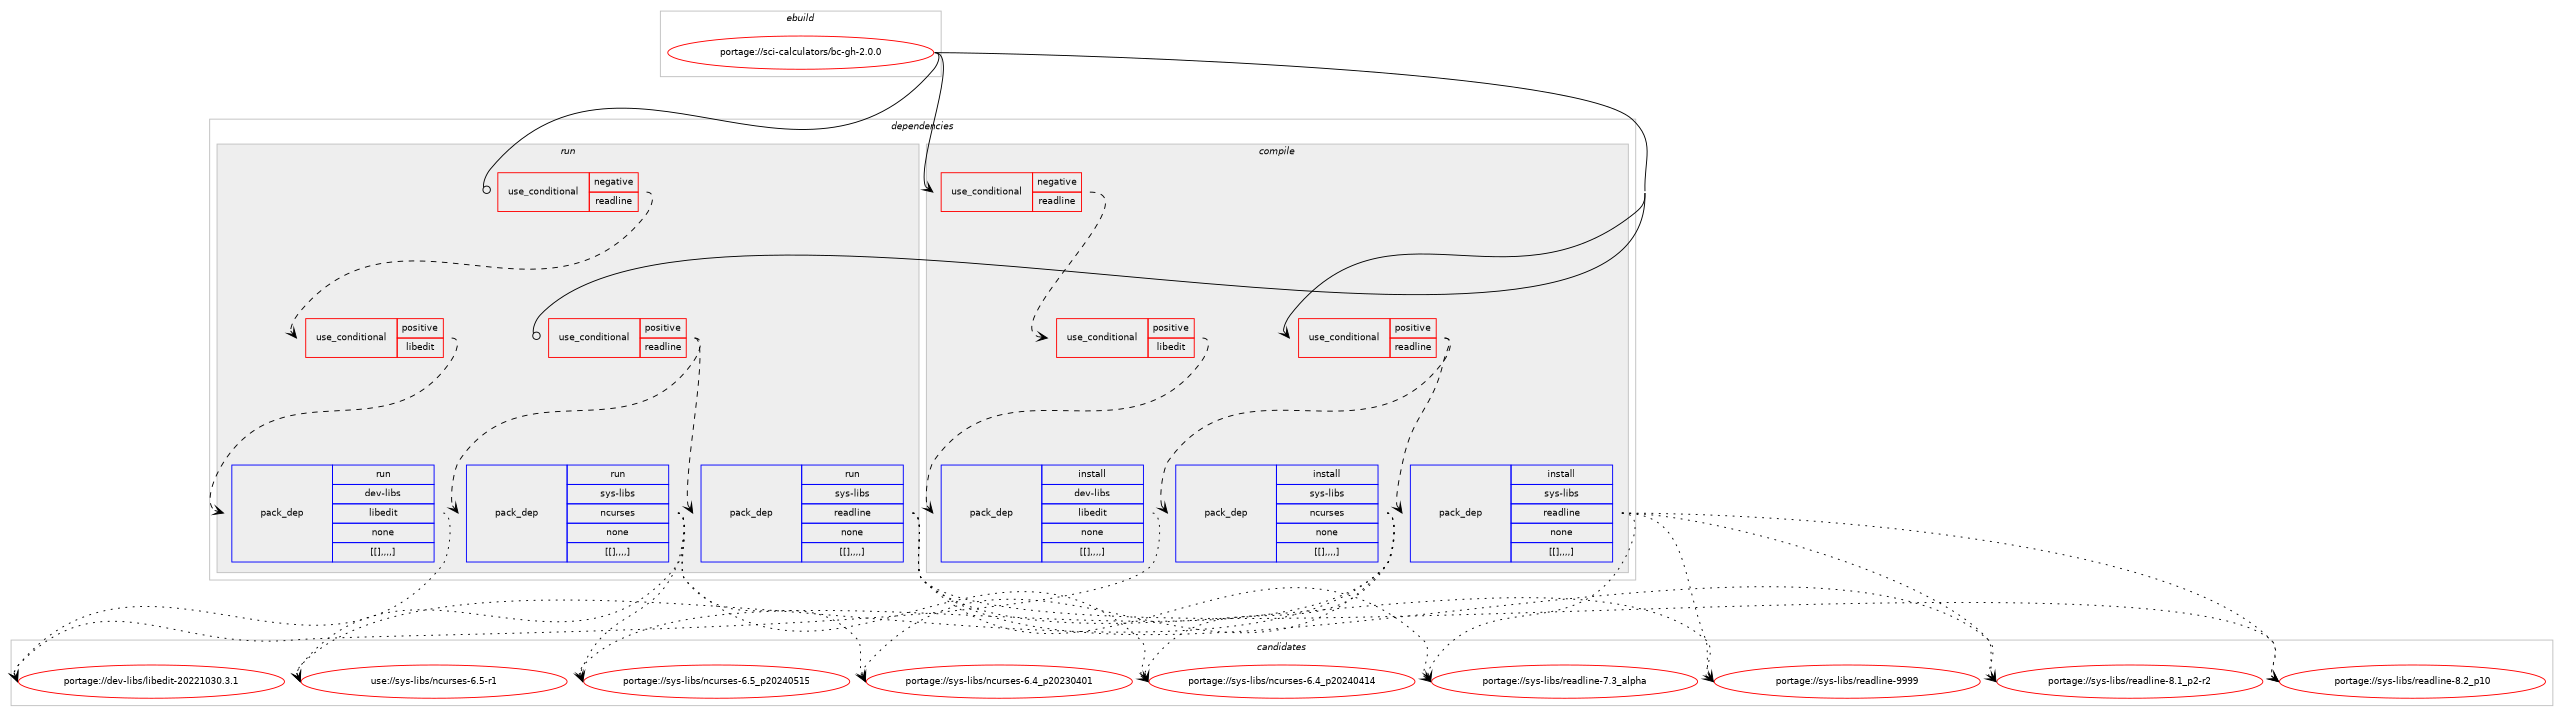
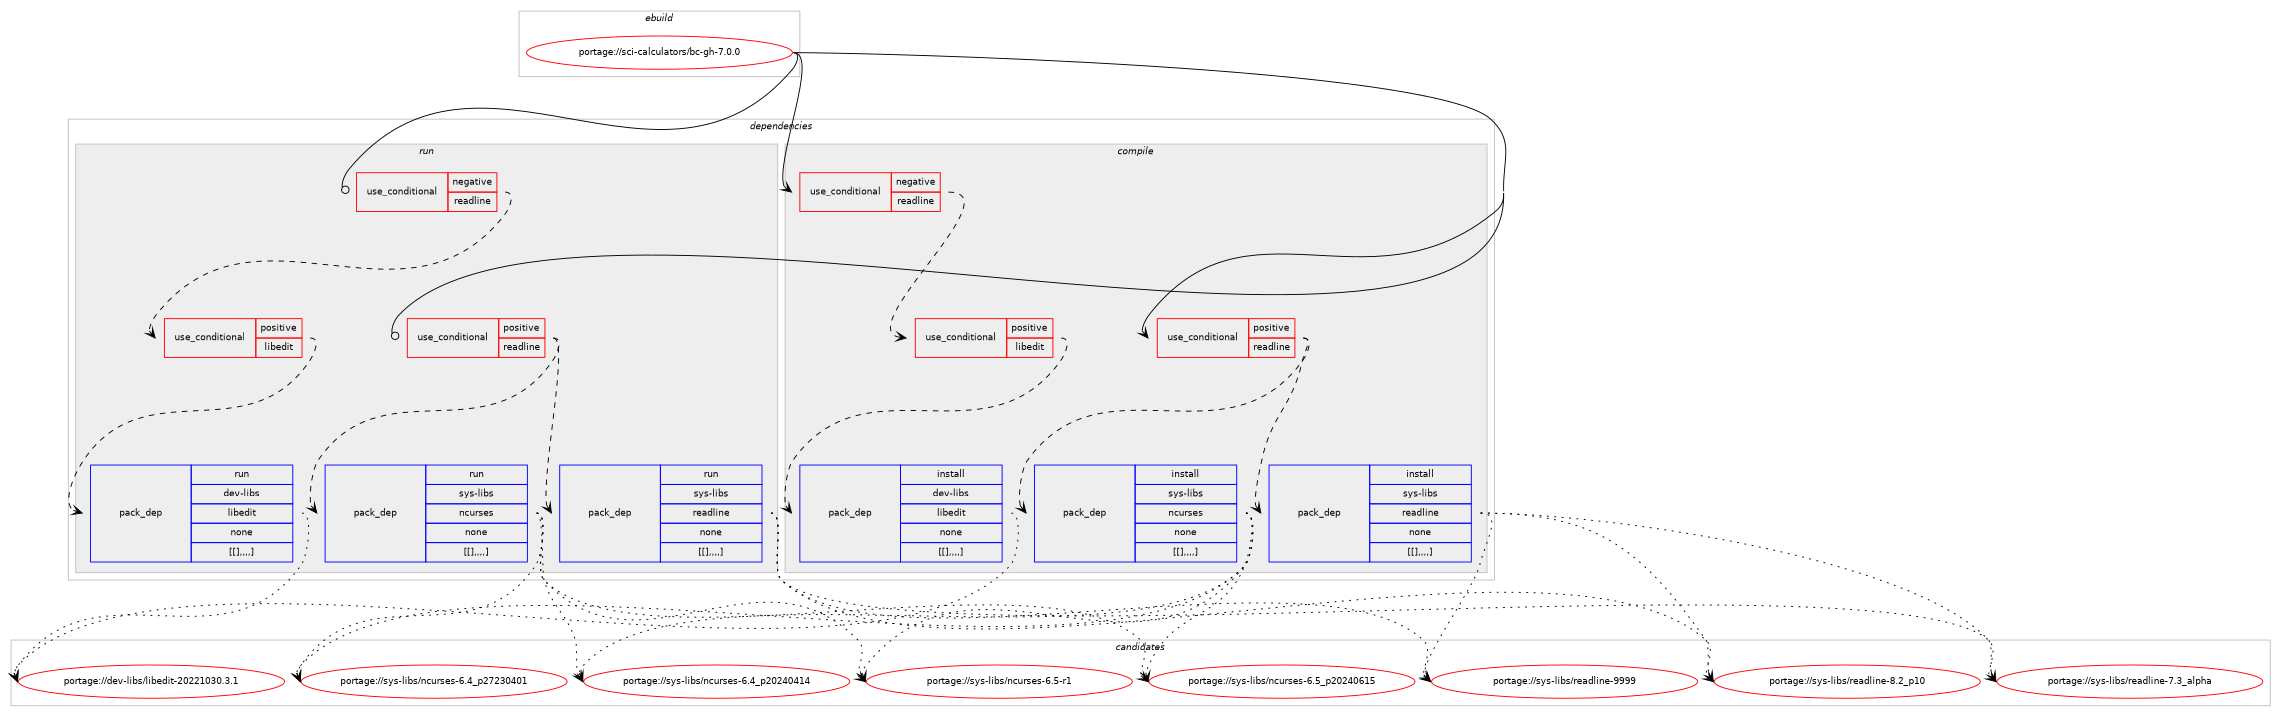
node "portage://sci-calculators/bc-gh-2.0.0": label "portage://sci-calculators/bc-gh-2.0.0" -> "portage://sci-calculators/bc-gh-7.0.0"
node "use://sys-libs/ncurses-6.5-r1": label "use://sys-libs/ncurses-6.5-r1" -> "portage://sys-libs/ncurses-6.5-r1"
node "portage://sys-libs/ncurses-6.5_p20240515": label "portage://sys-libs/ncurses-6.5_p20240515" -> "portage://sys-libs/ncurses-6.5_p20240615"
node "portage://sys-libs/ncurses-6.4_p20230401": label "portage://sys-libs/ncurses-6.4_p20230401" -> "portage://sys-libs/ncurses-6.4_p27230401"
node "portage://sys-libs/readline-8.1_p2-r2": removed
